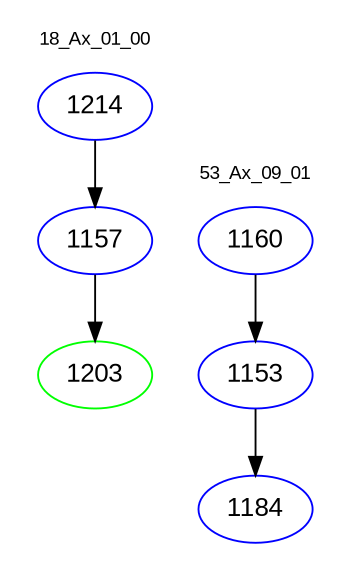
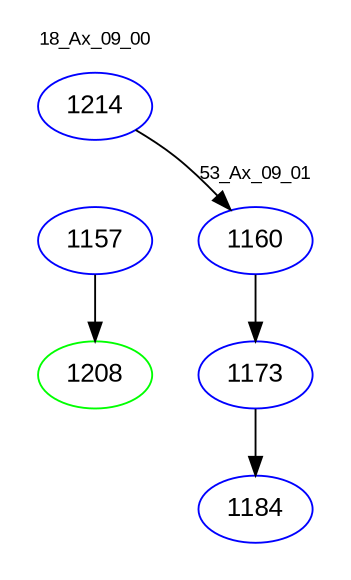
cluster "18_Ax_01_00": label "18_Ax_01_00" -> "18_Ax_09_00"
edge "1214" -> "1157": now "1214" -> "1160"
node "1203": label "1203" -> "1208"
node "1153": label "1153" -> "1173"
